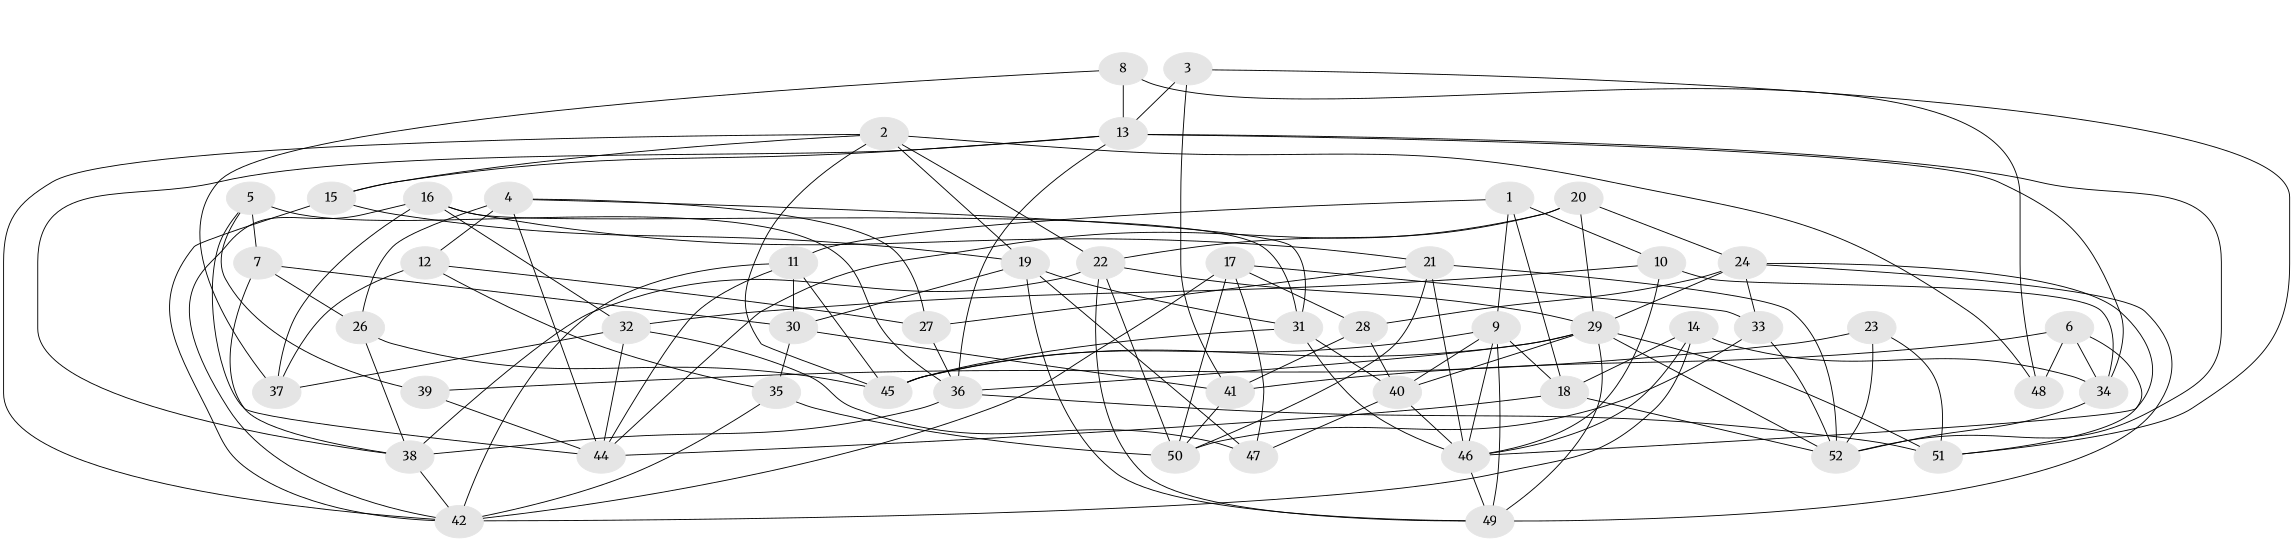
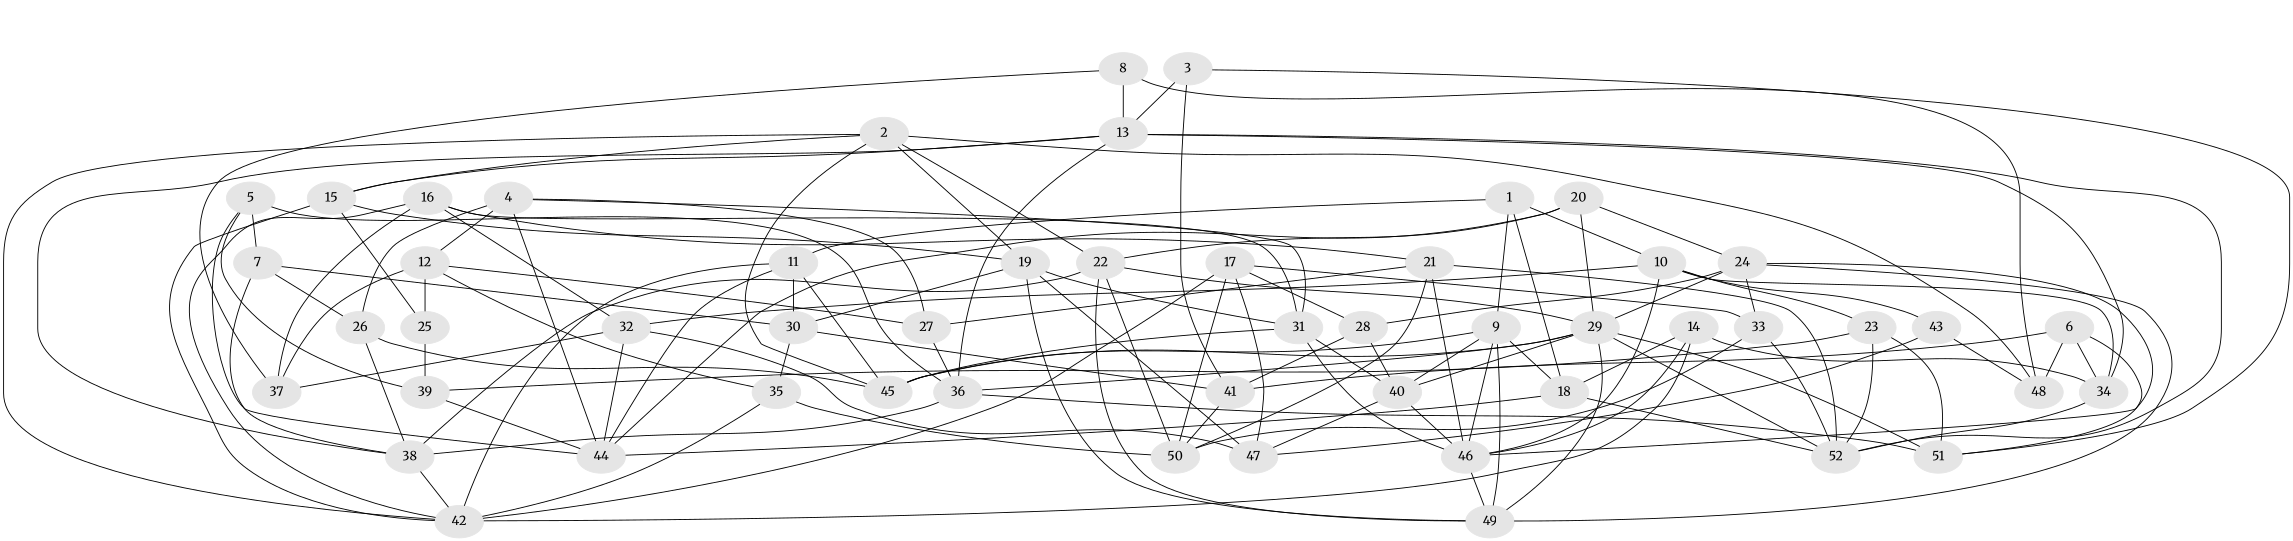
edge "10" -- "23": added
node "25": added
node "43": added
